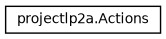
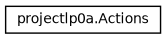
node "projectlp2a.Actions": label "projectlp2a.Actions" -> "projectlp0a.Actions"
